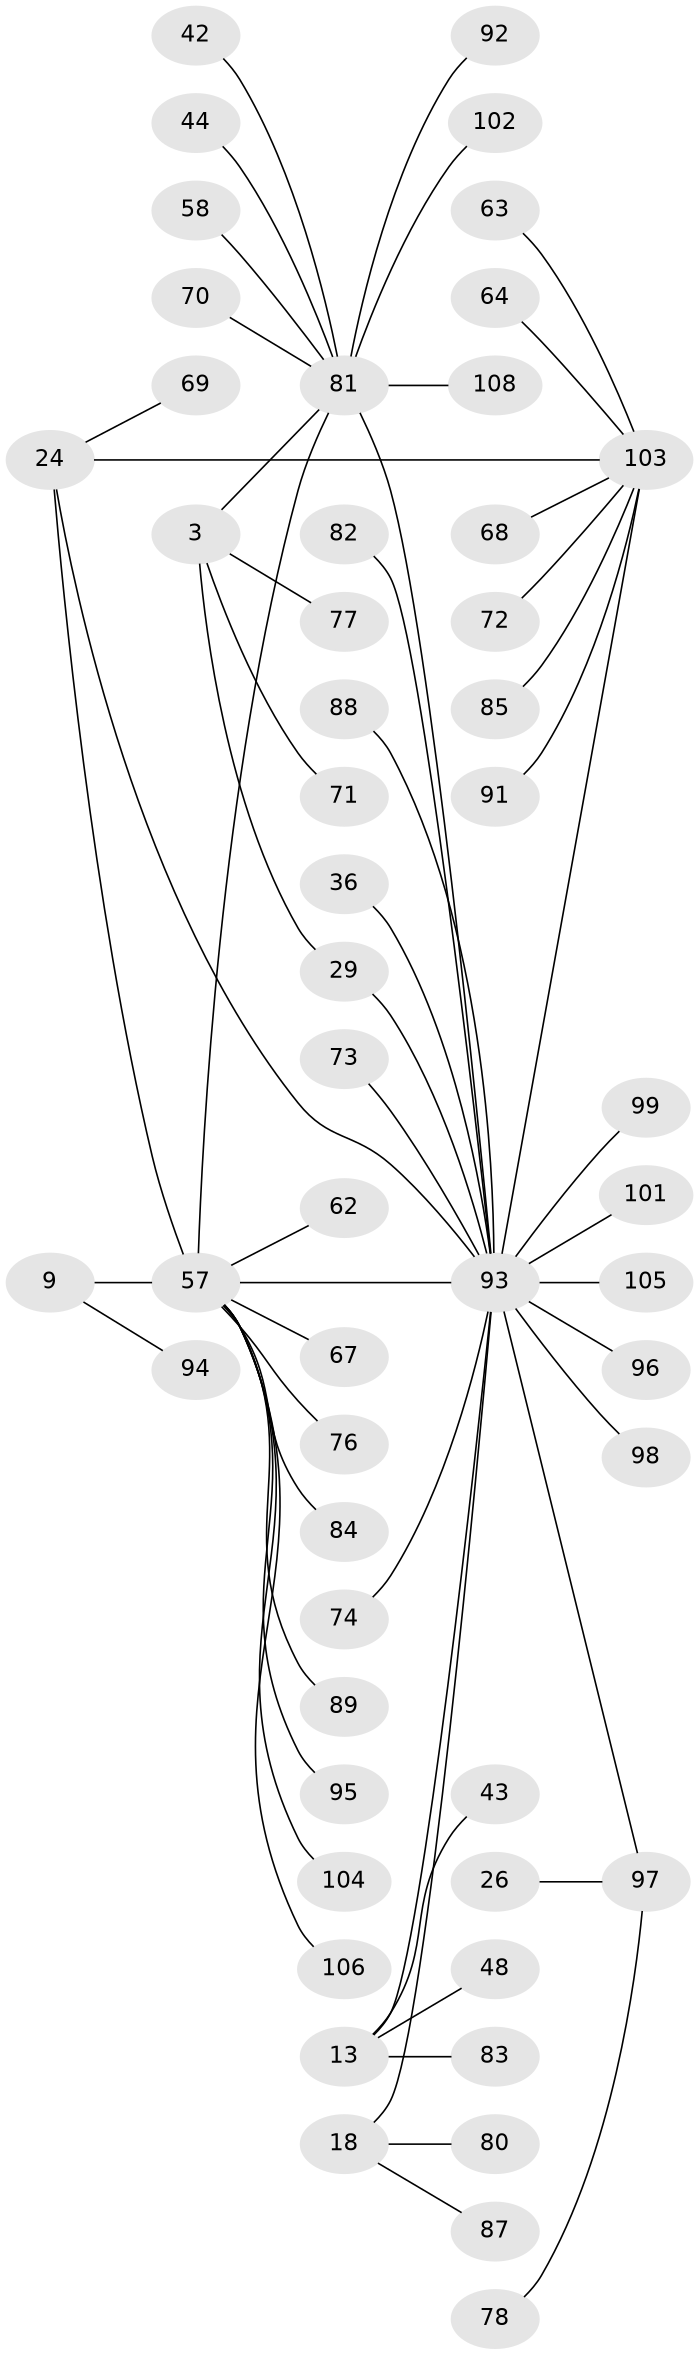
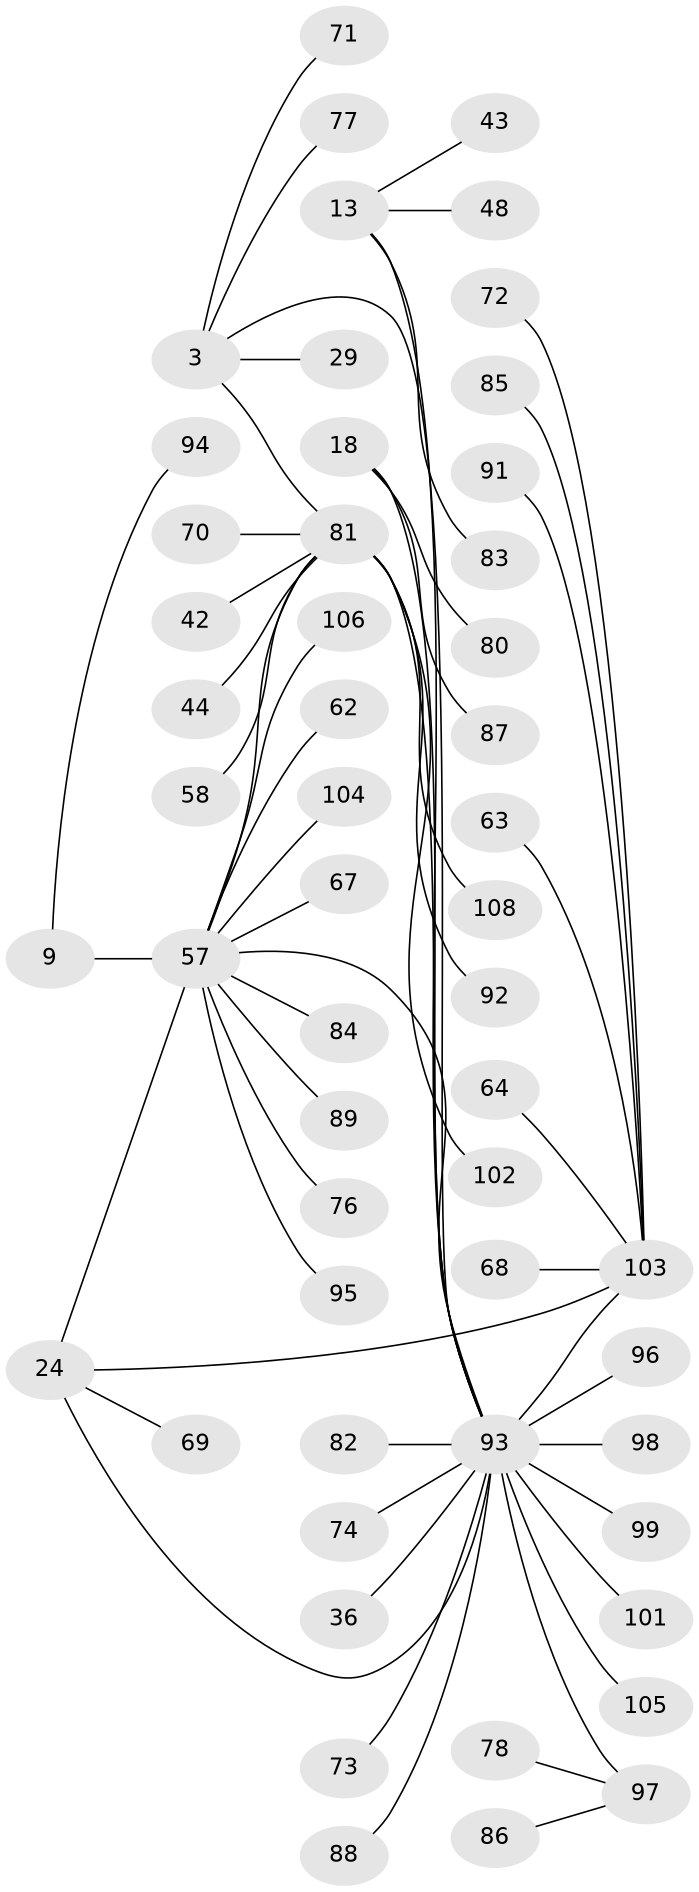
edge "29" -- "93": now "3" -- "93"
node "26": label "26" -> "86"
